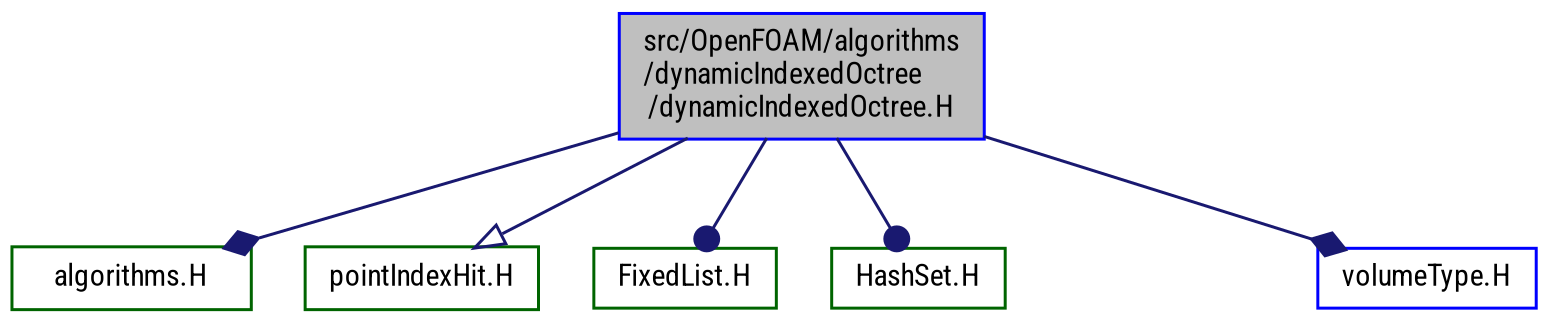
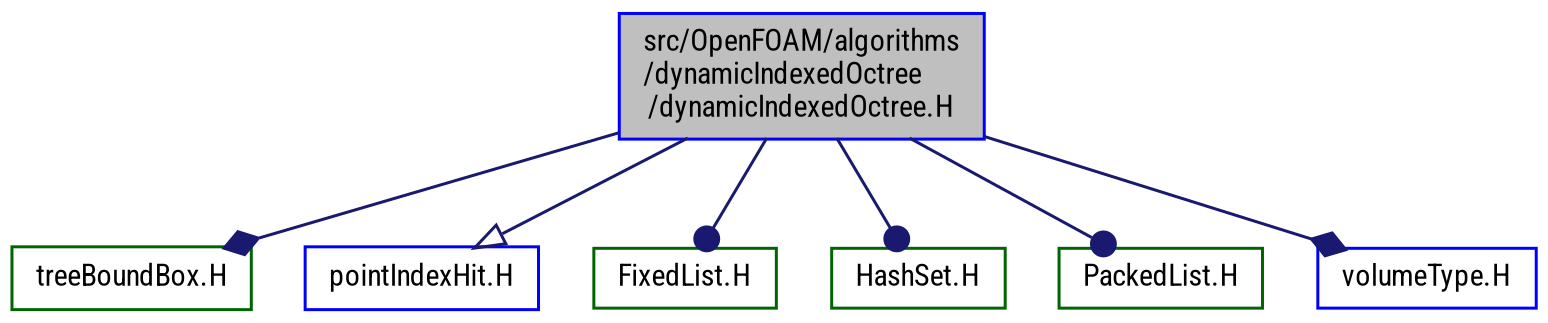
node "algorithms.H": label "algorithms.H" -> "treeBoundBox.H"
node "pointIndexHit.H": color darkgreen -> blue
node "PackedList.H": added
